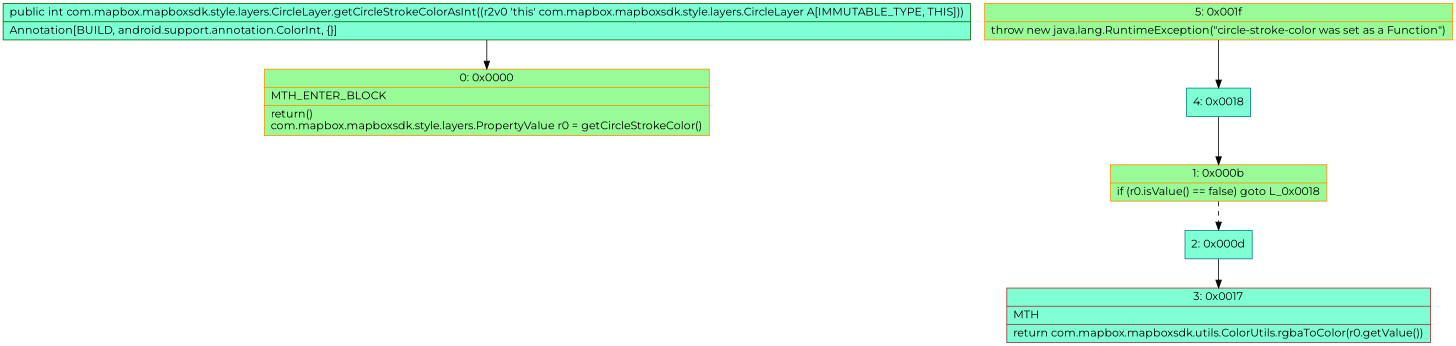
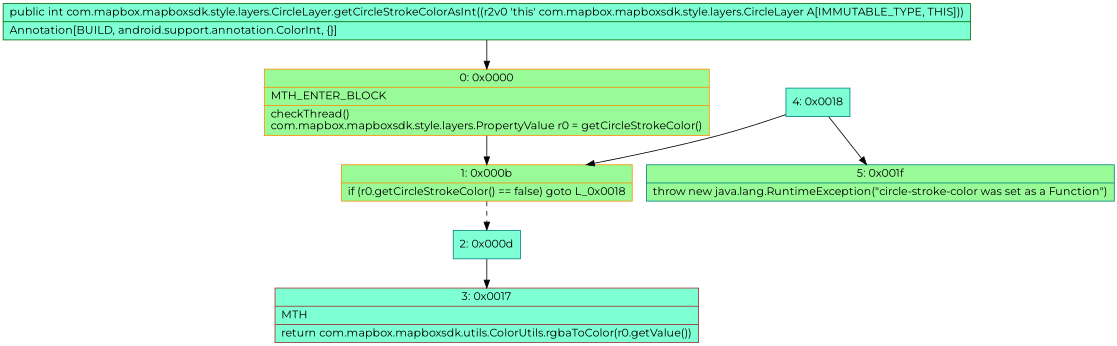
node "5: 0x001f": color darkorange -> teal
edge "5: 0x001f" -> "4: 0x0018": reversed
node "0: 0x0000": text "return()" -> "checkThread()"
edge "0: 0x0000" -> "1: 0x000b": added
node "1: 0x000b": text "if (r0.isValue() == false) goto L_0x0018" -> "if (r0.getCircleStrokeColor() == false) goto L_0x0018"
